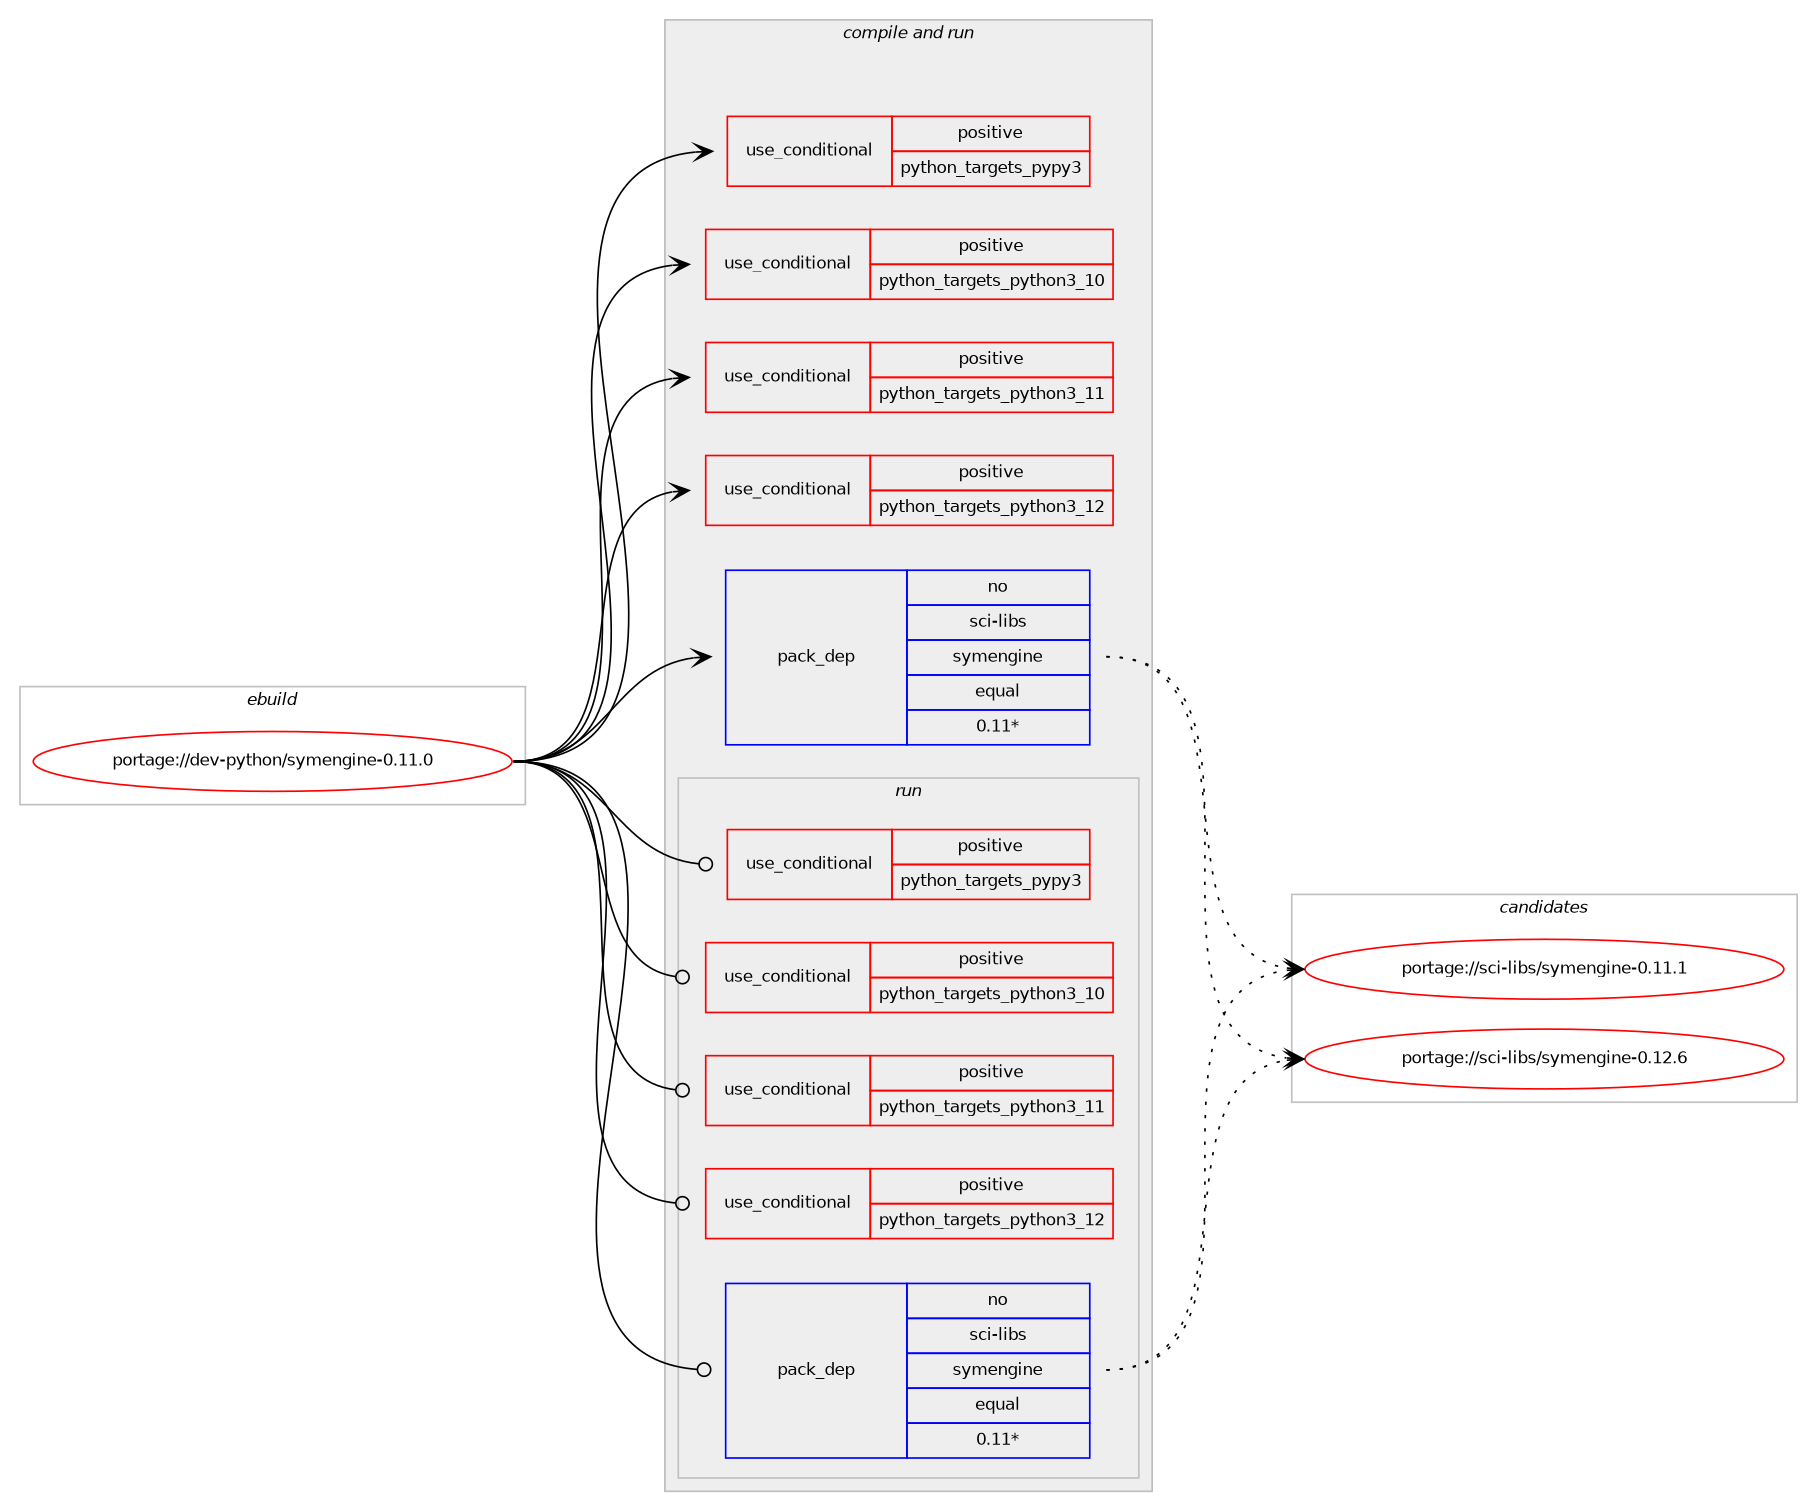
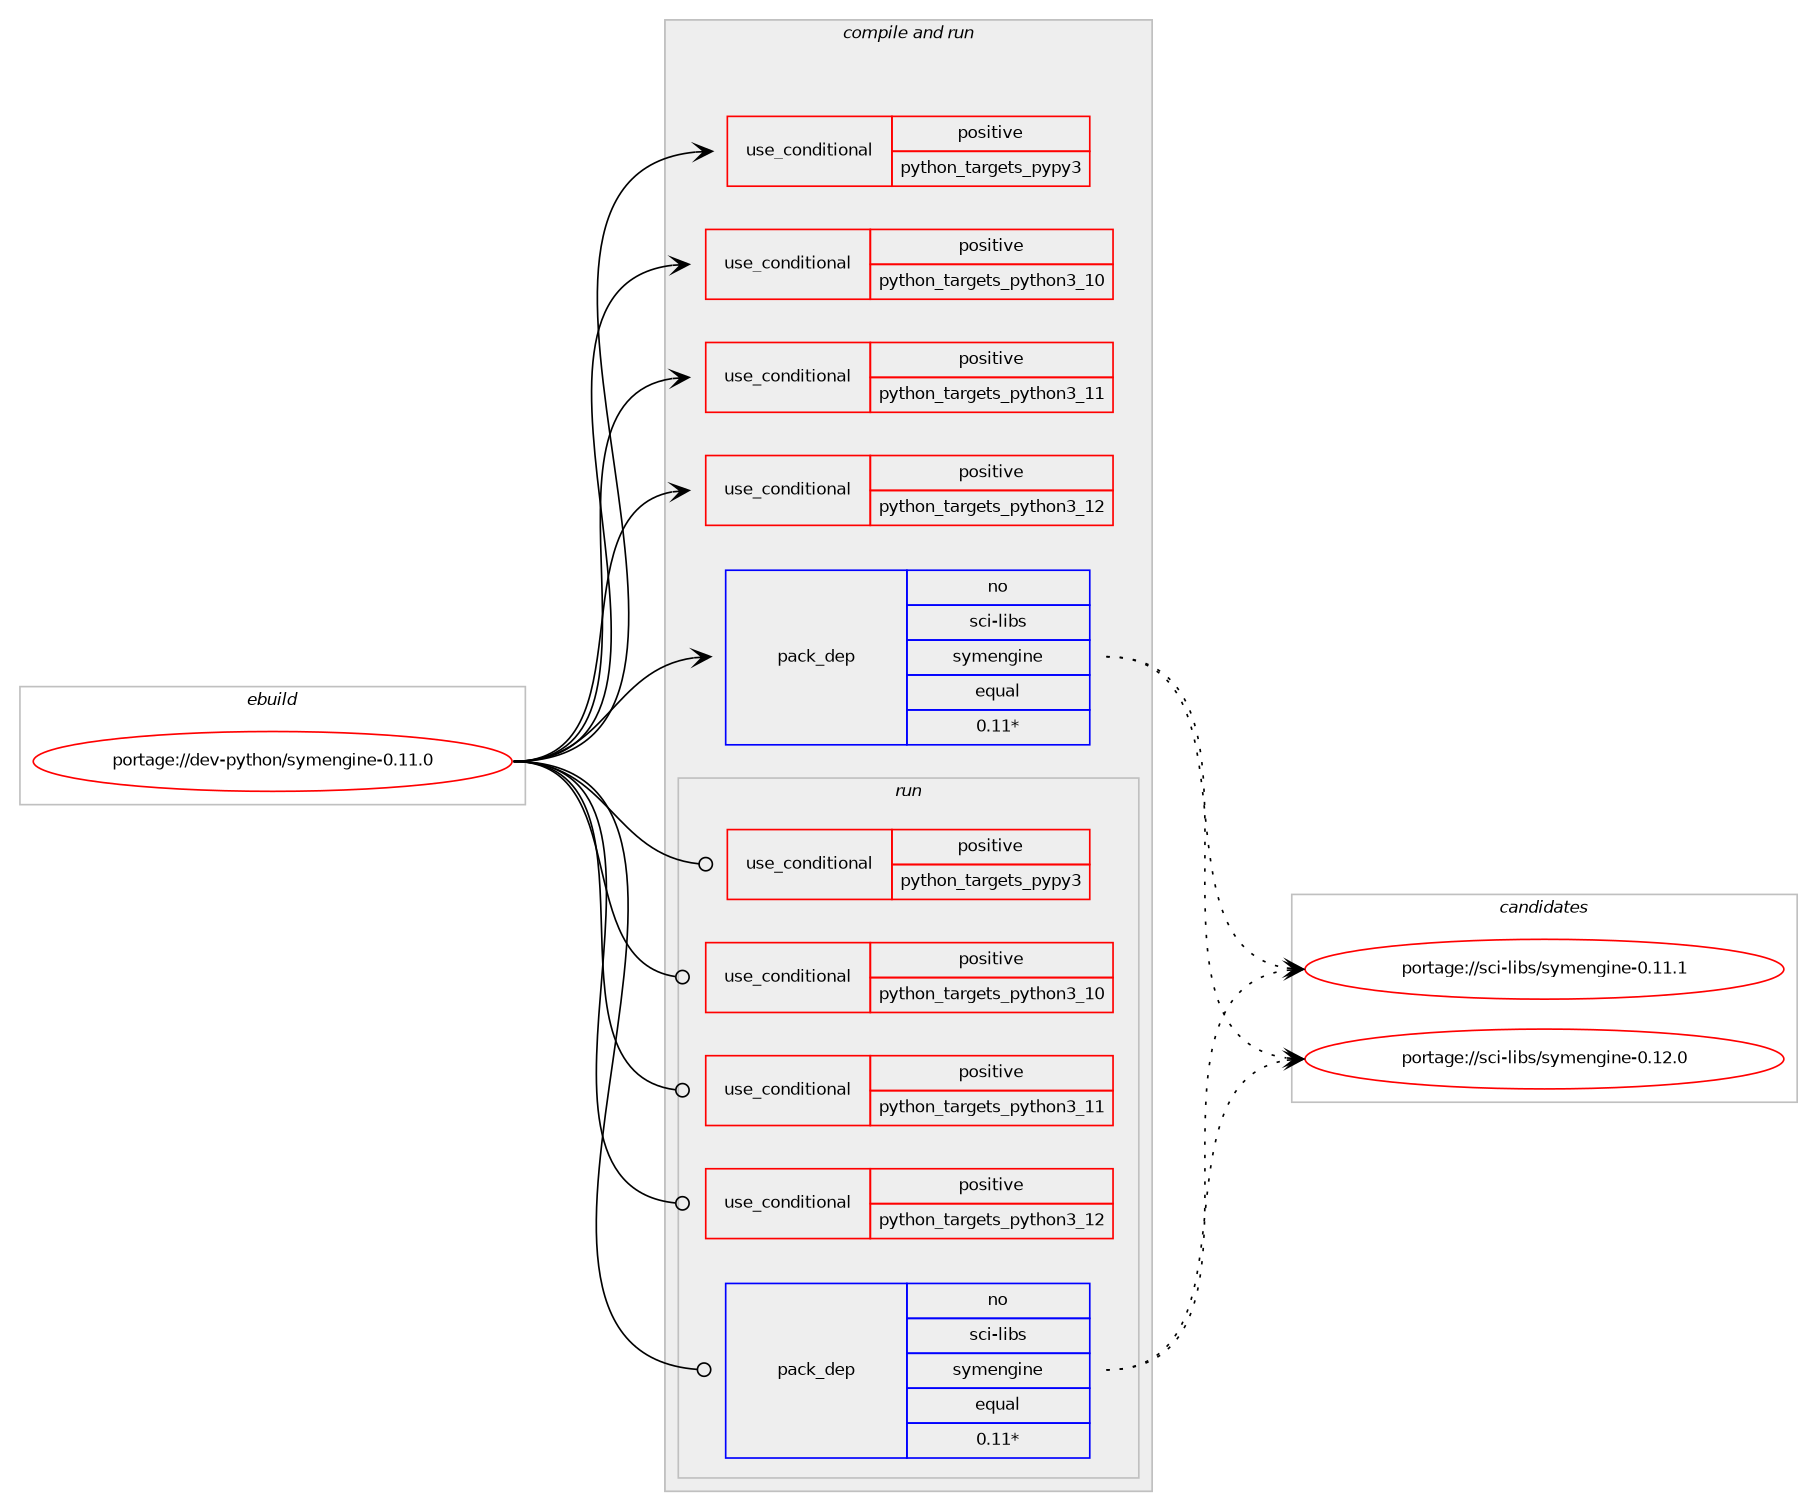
node "portage://sci-libs/symengine-0.12.6": label "portage://sci-libs/symengine-0.12.6" -> "portage://sci-libs/symengine-0.12.0"
